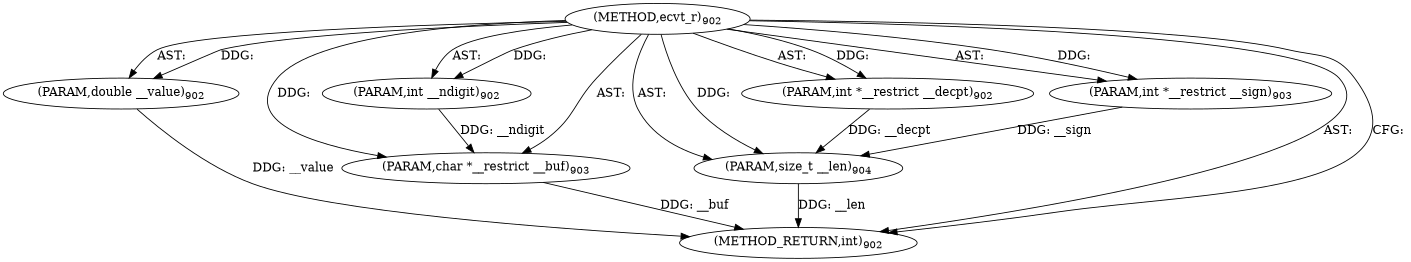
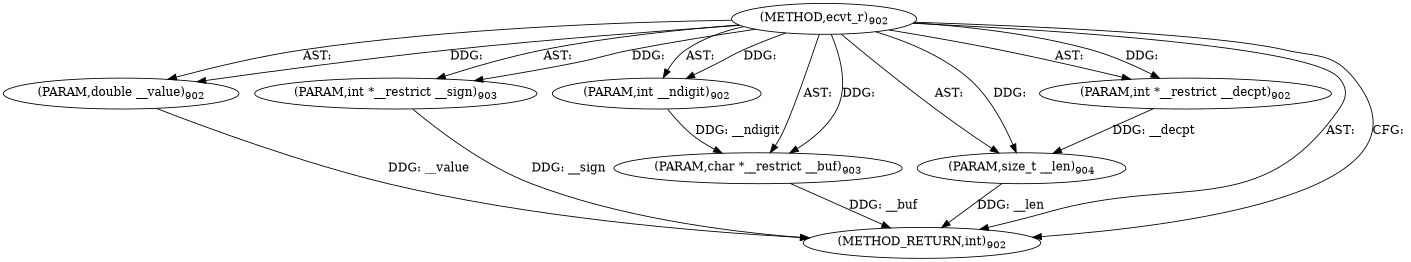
edge "(PARAM,int *__restrict __sign)" -> "(PARAM,size_t __len)": now "(PARAM,int *__restrict __sign)" -> "(METHOD_RETURN,int)"
